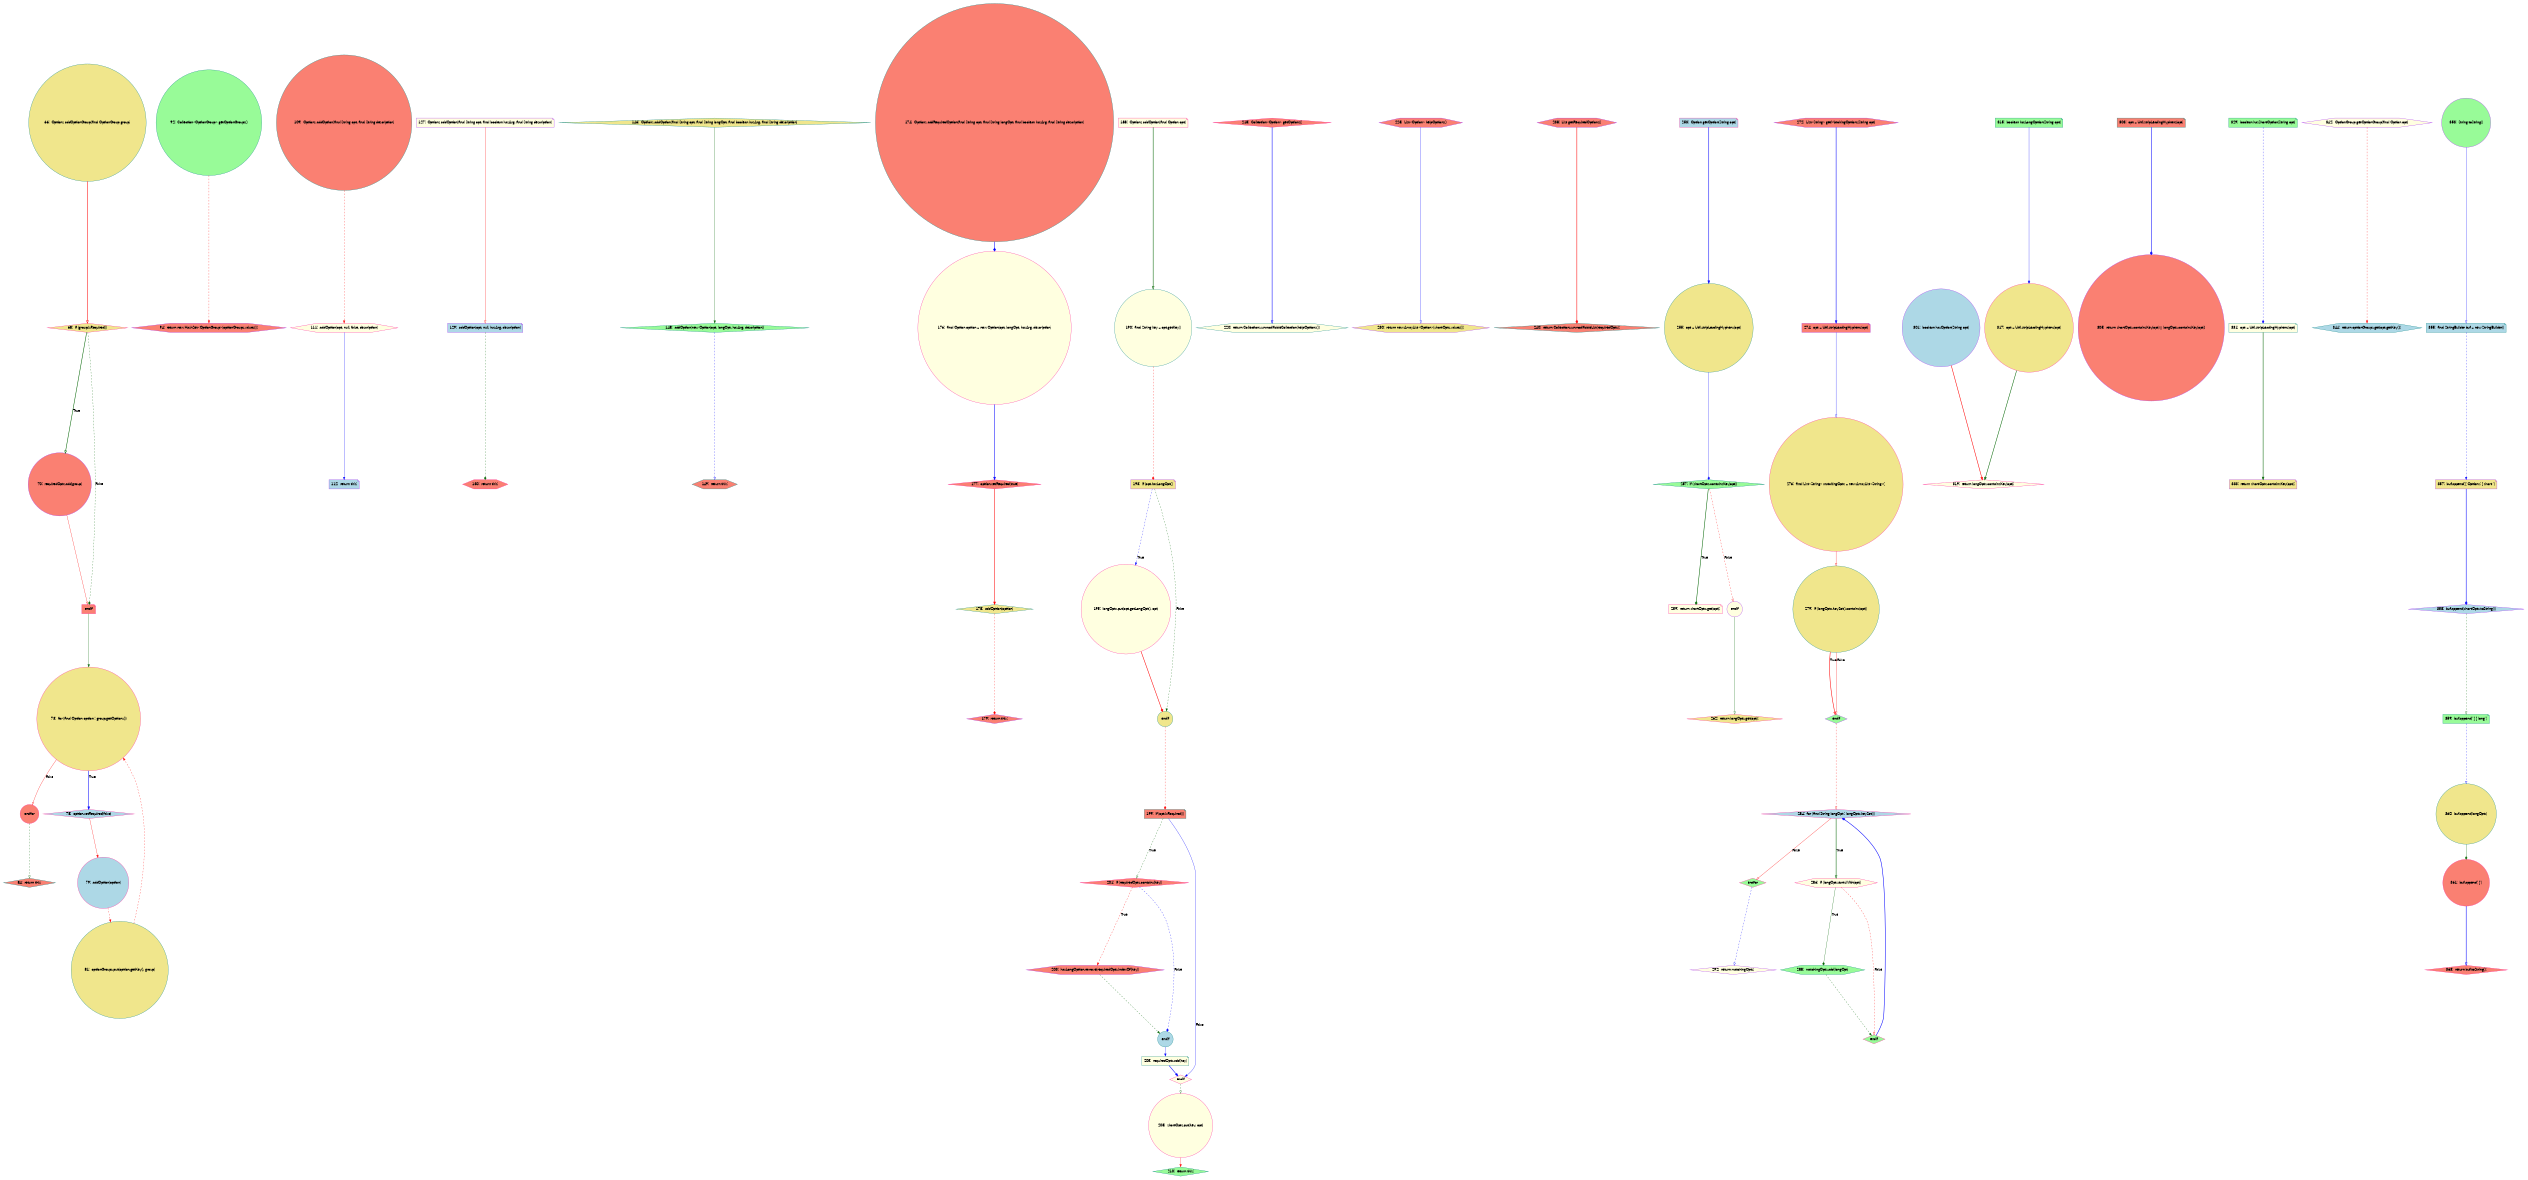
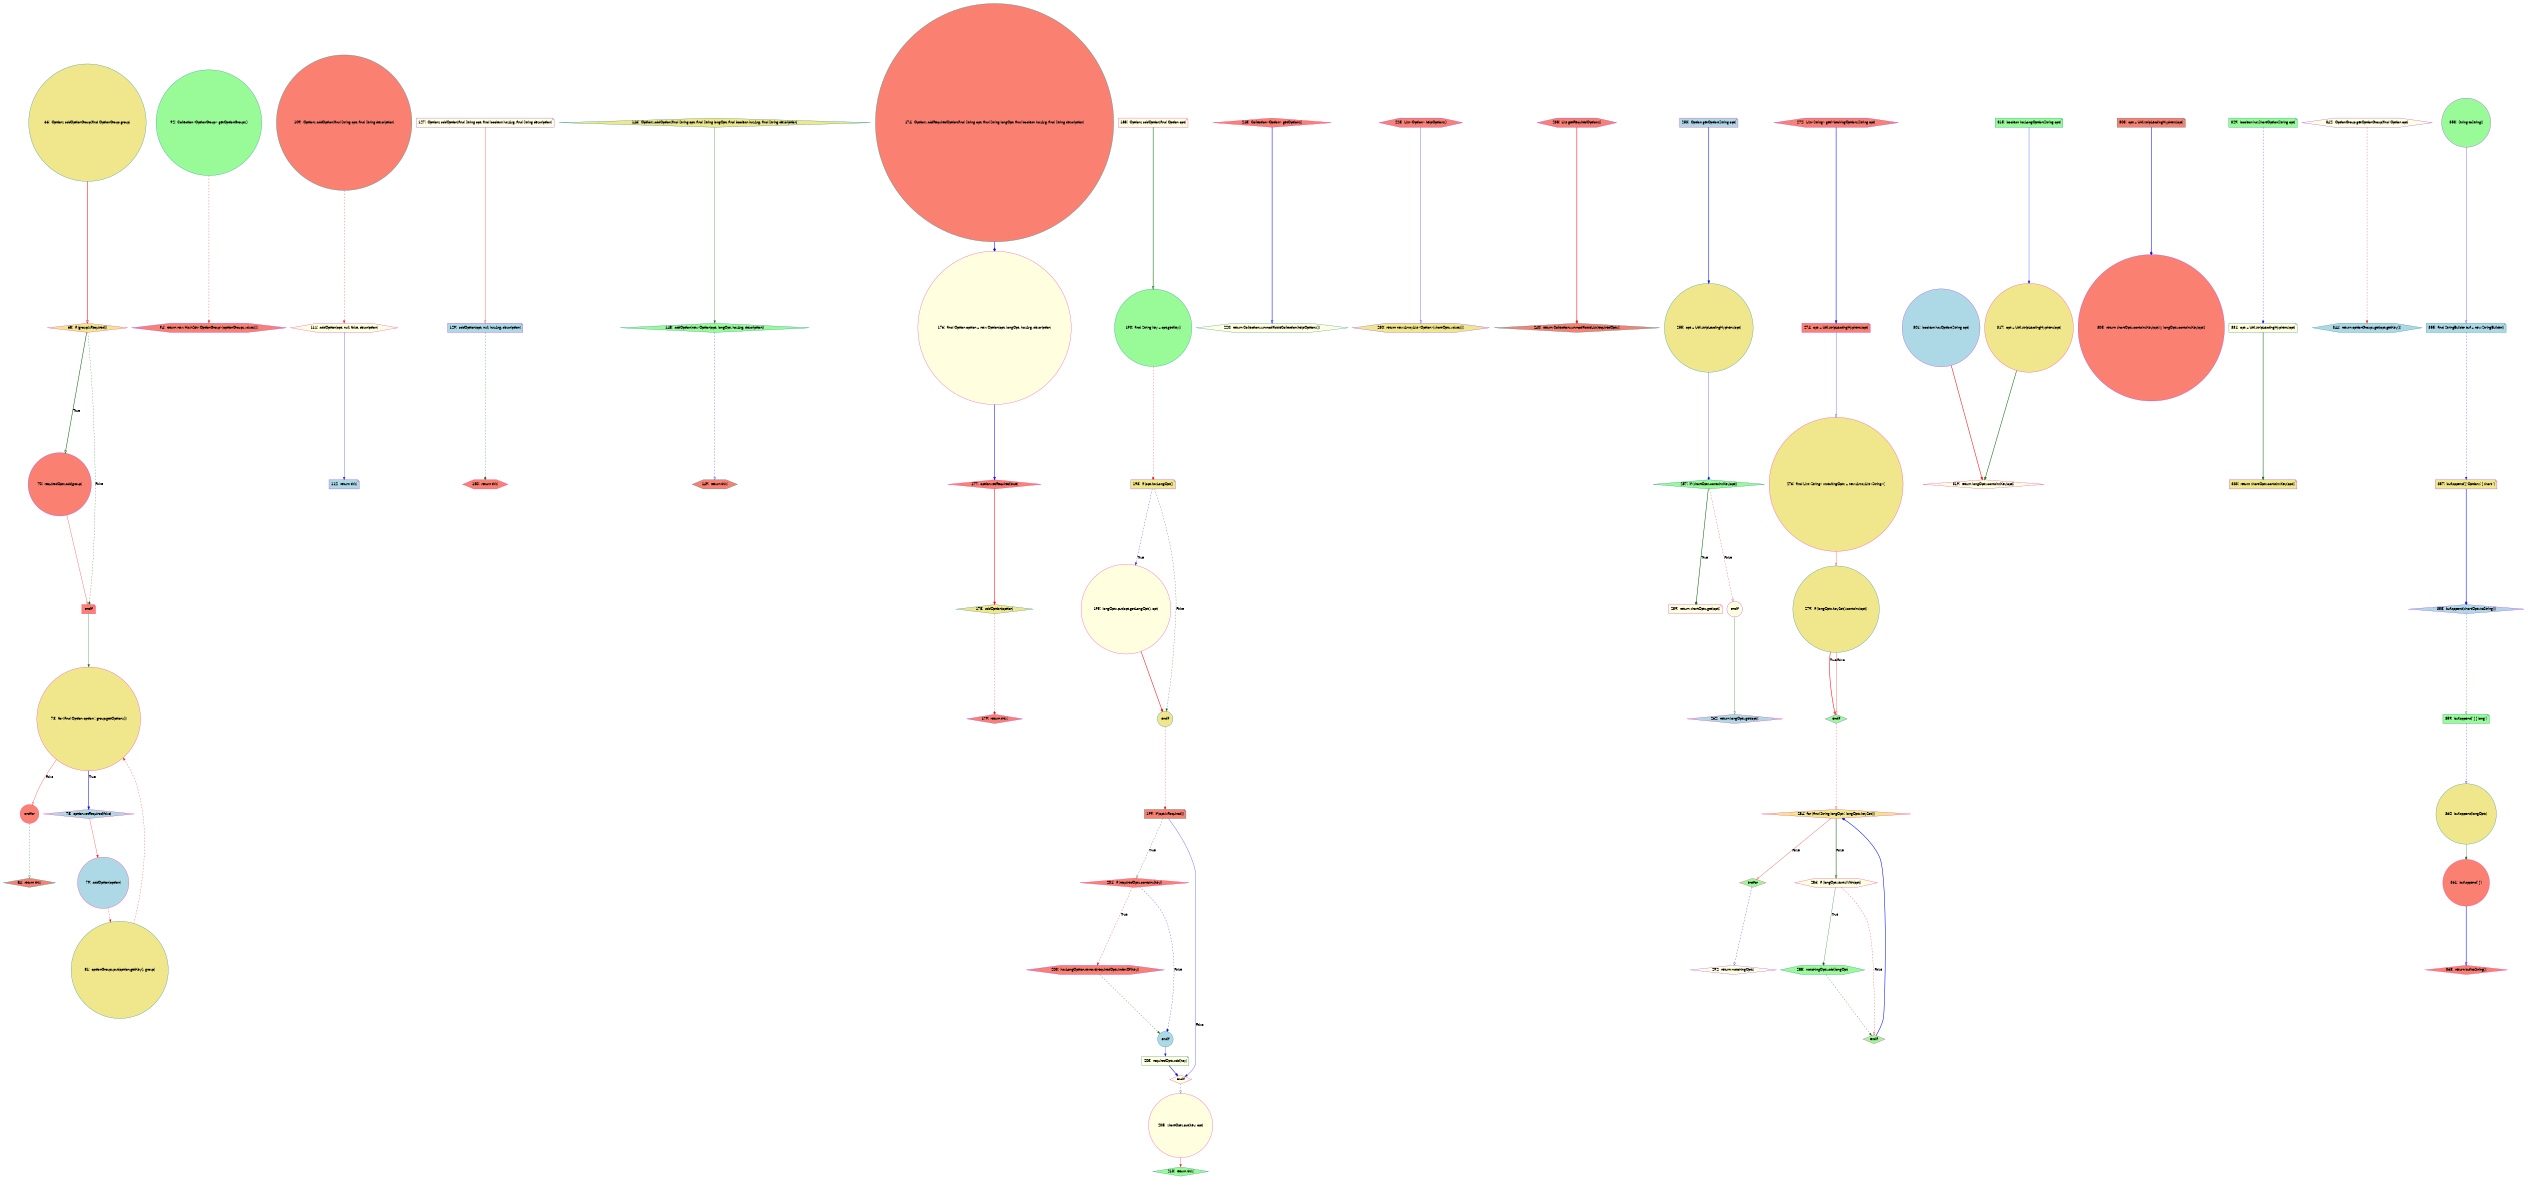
node "190:  final String key = opt.getKey()": fillcolor lightyellow -> palegreen
node "262:  return longOpts.get(opt);": fillcolor khaki -> lightblue
node "284:  for (final String longOpt : longOpts.keySet())": fillcolor lightblue -> khaki
edge "284:  for (final String longOpt : longOpts.keySet())" -> "286:  if (longOpt.startsWith(opt))": label "True" -> "False"
